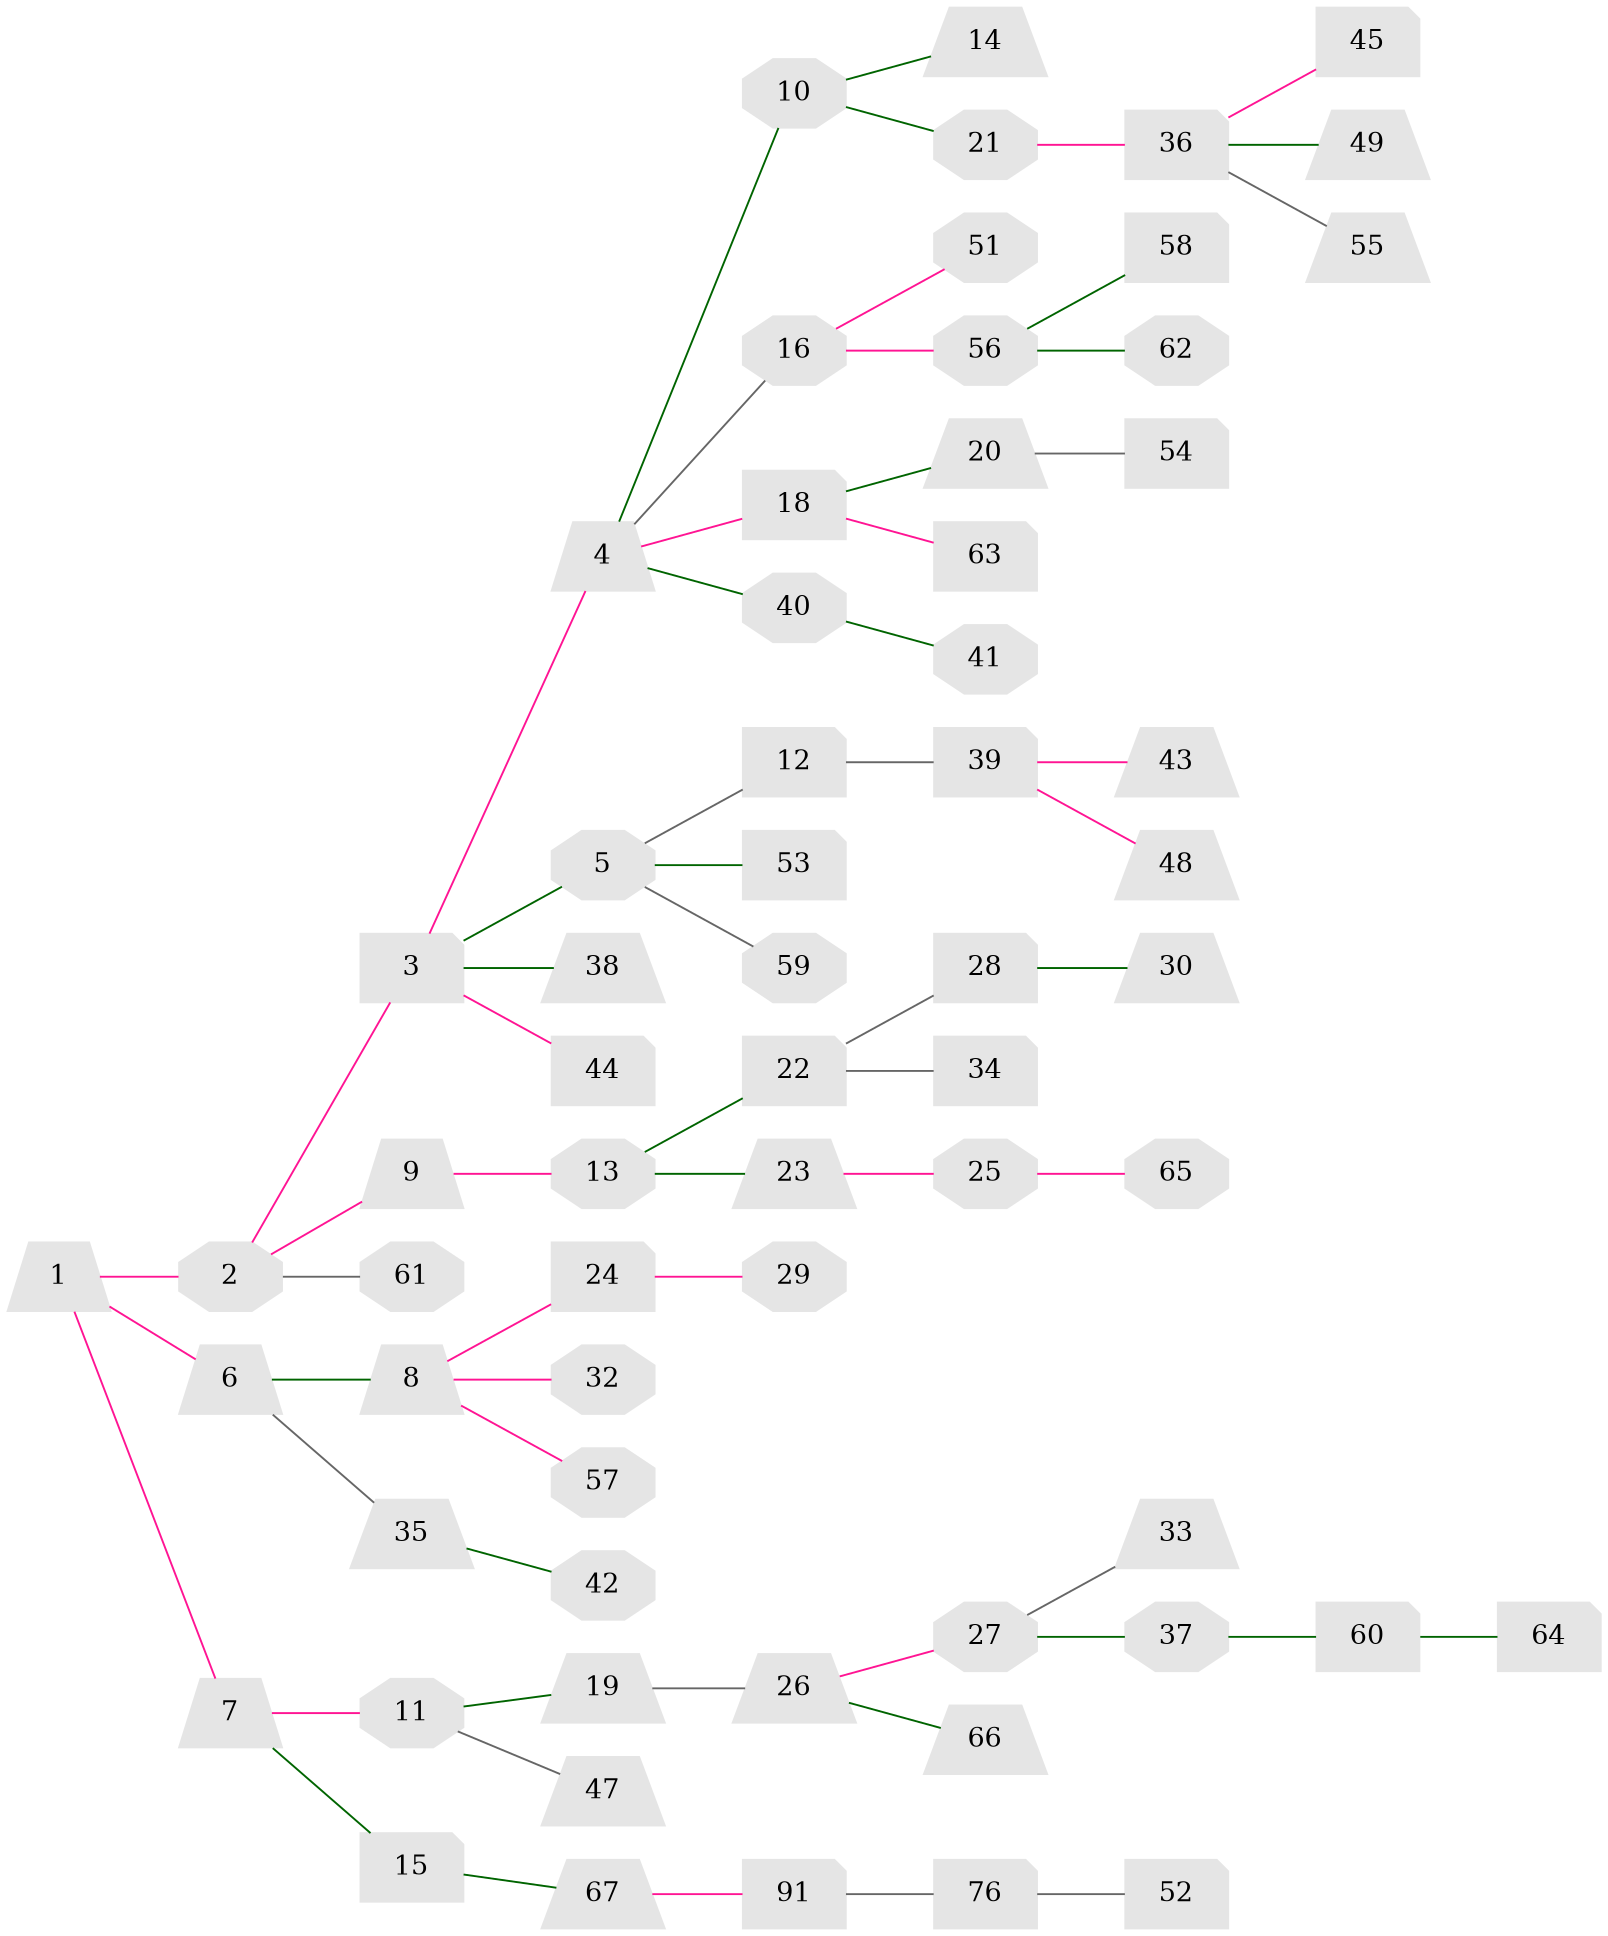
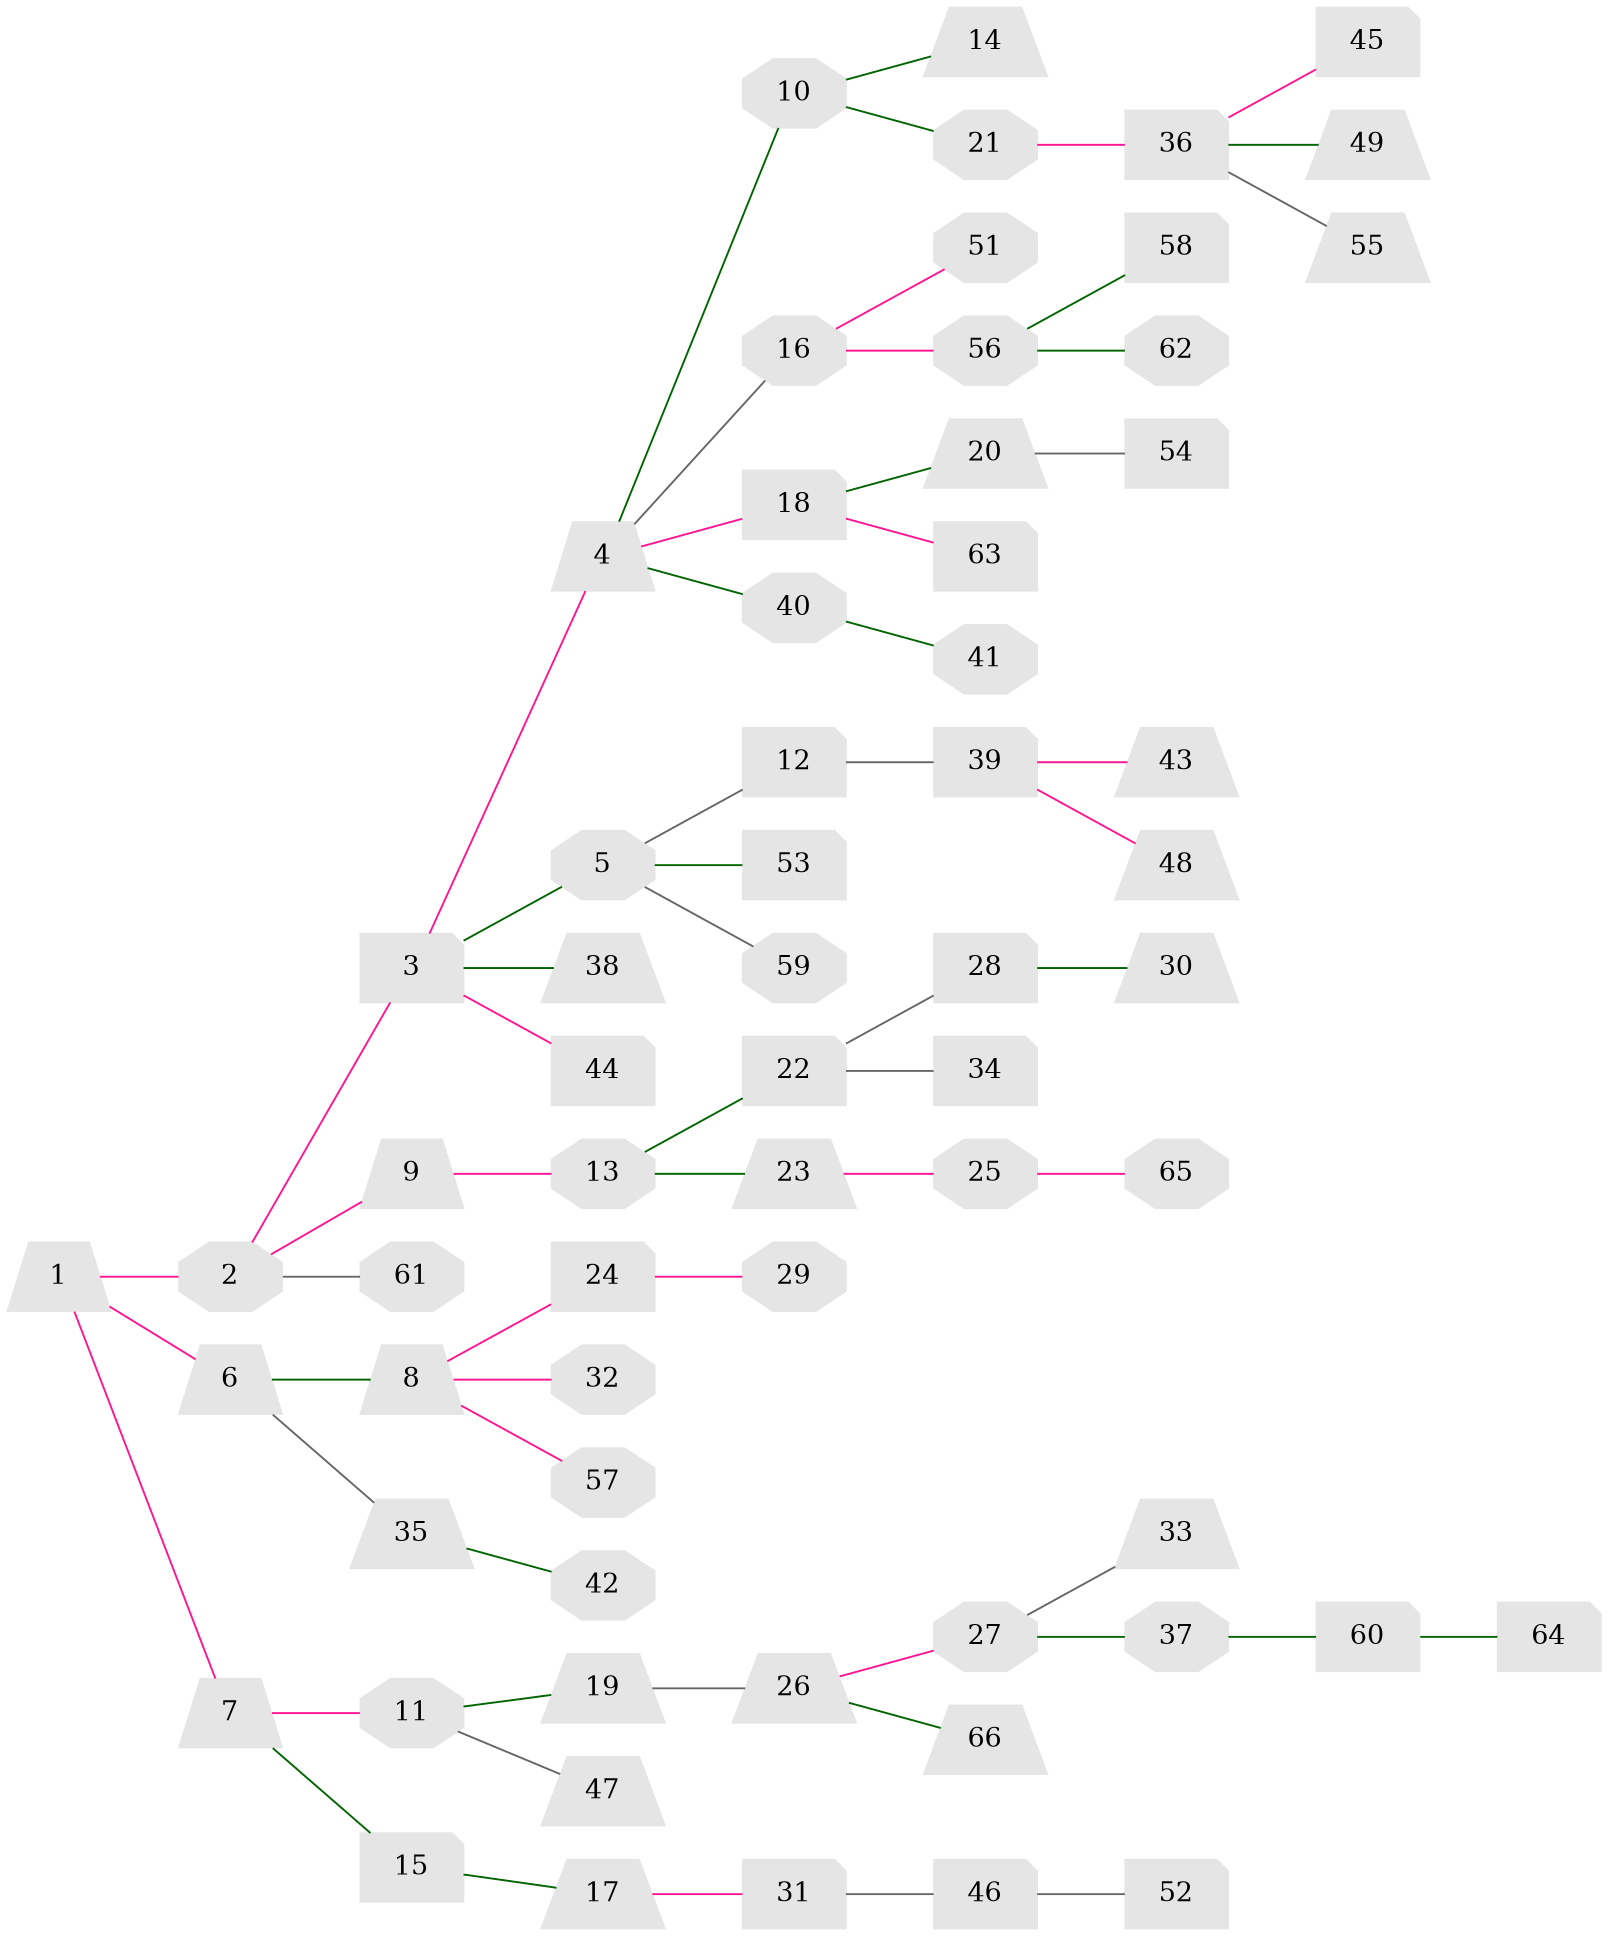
node "67": label "67" -> "17"
node "91": label "91" -> "31"
node "76": label "76" -> "46"
